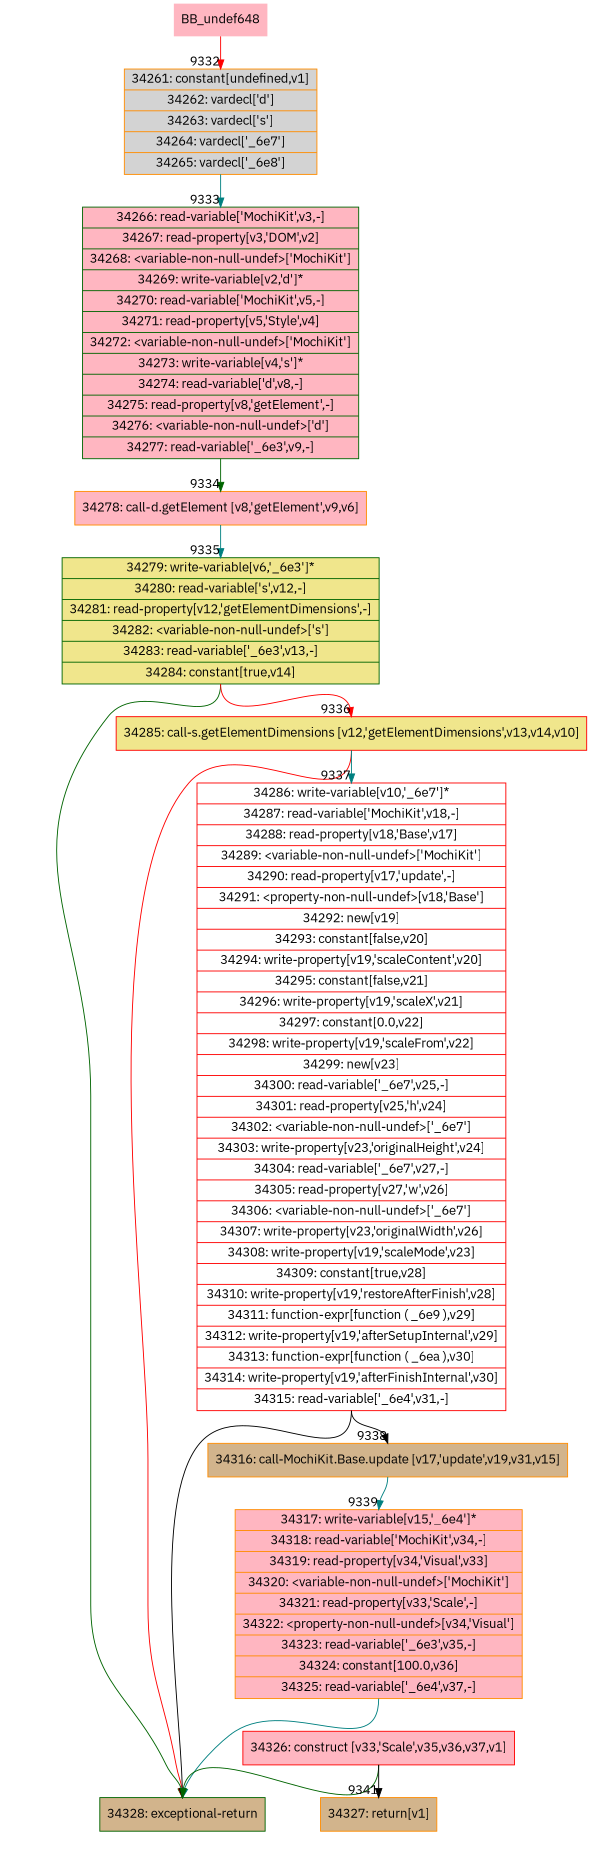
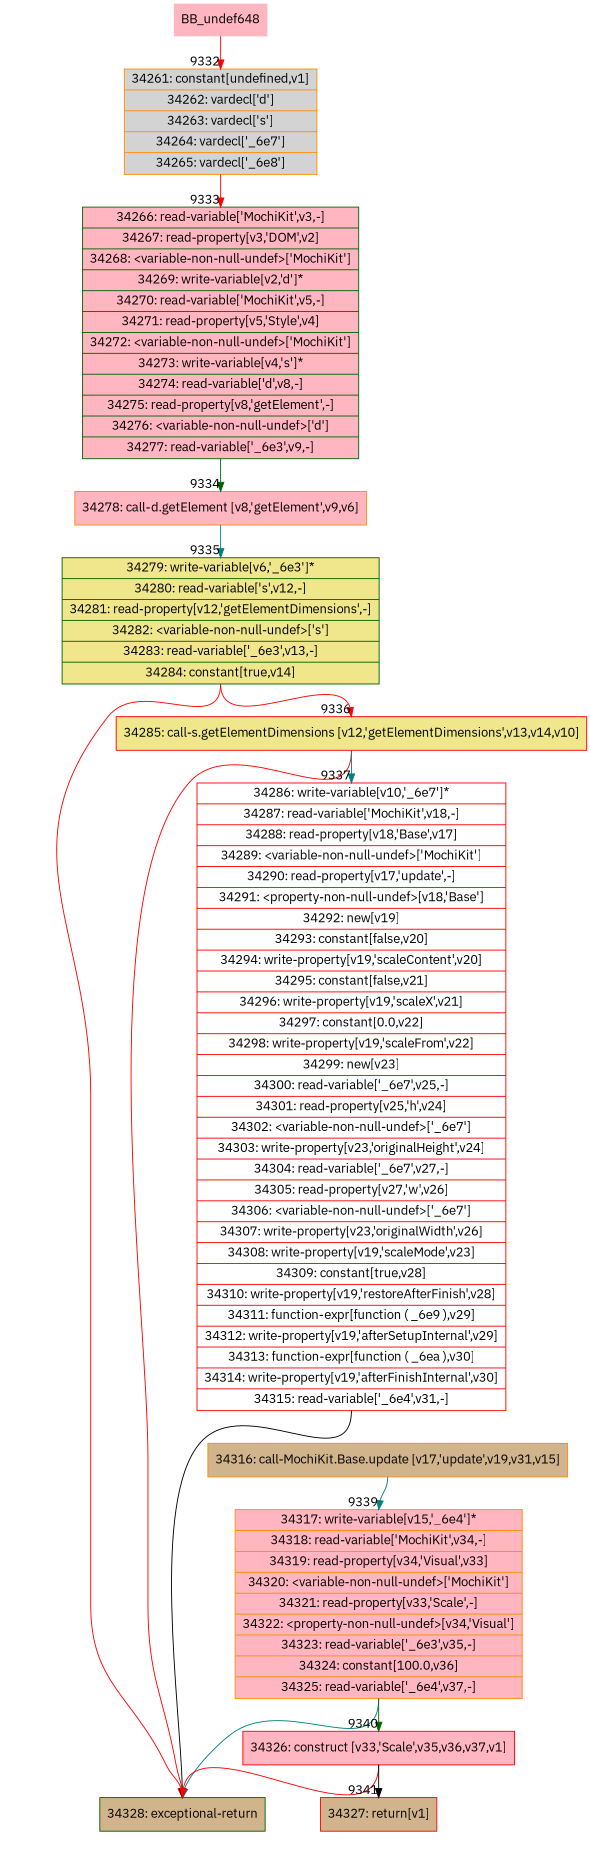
edge "34261: constant[undefined,v1]" -> "34266: read-variable['MochiKit',v3,-]": color teal -> red
edge "34279: write-variable[v6,'_6e3']*" -> "34328: exceptional-return": color darkgreen -> red
edge "34286: write-variable[v10,'_6e7']*" -> "34316: call-MochiKit.Base.update [v17,'update',v19,v31,v15]": removed
edge "34317: write-variable[v15,'_6e4']*" -> "34326: construct [v33,'Scale',v35,v36,v37,v1]": added
edge "34326: construct [v33,'Scale',v35,v36,v37,v1]" -> "34328: exceptional-return": color darkgreen -> red
node "34327: return[v1]": color darkorange -> red
